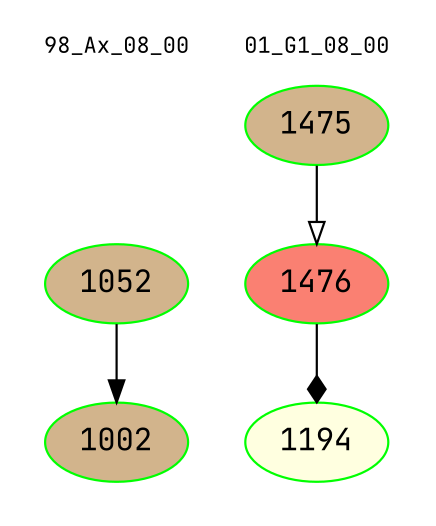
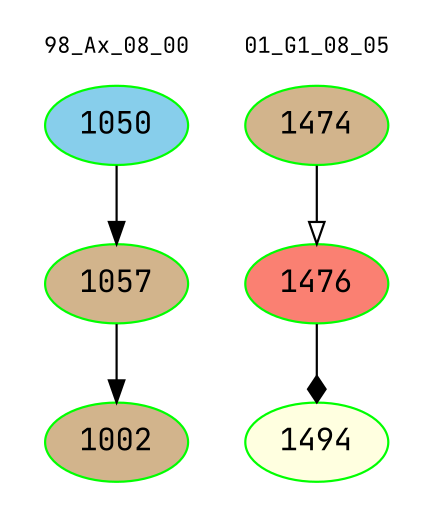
cluster "01_G1_08_00": label "01_G1_08_00" -> "01_G1_08_05"
node "1050": added
node "1475": label "1475" -> "1474"
node "1052": label "1052" -> "1057"
node "1194": label "1194" -> "1494"
